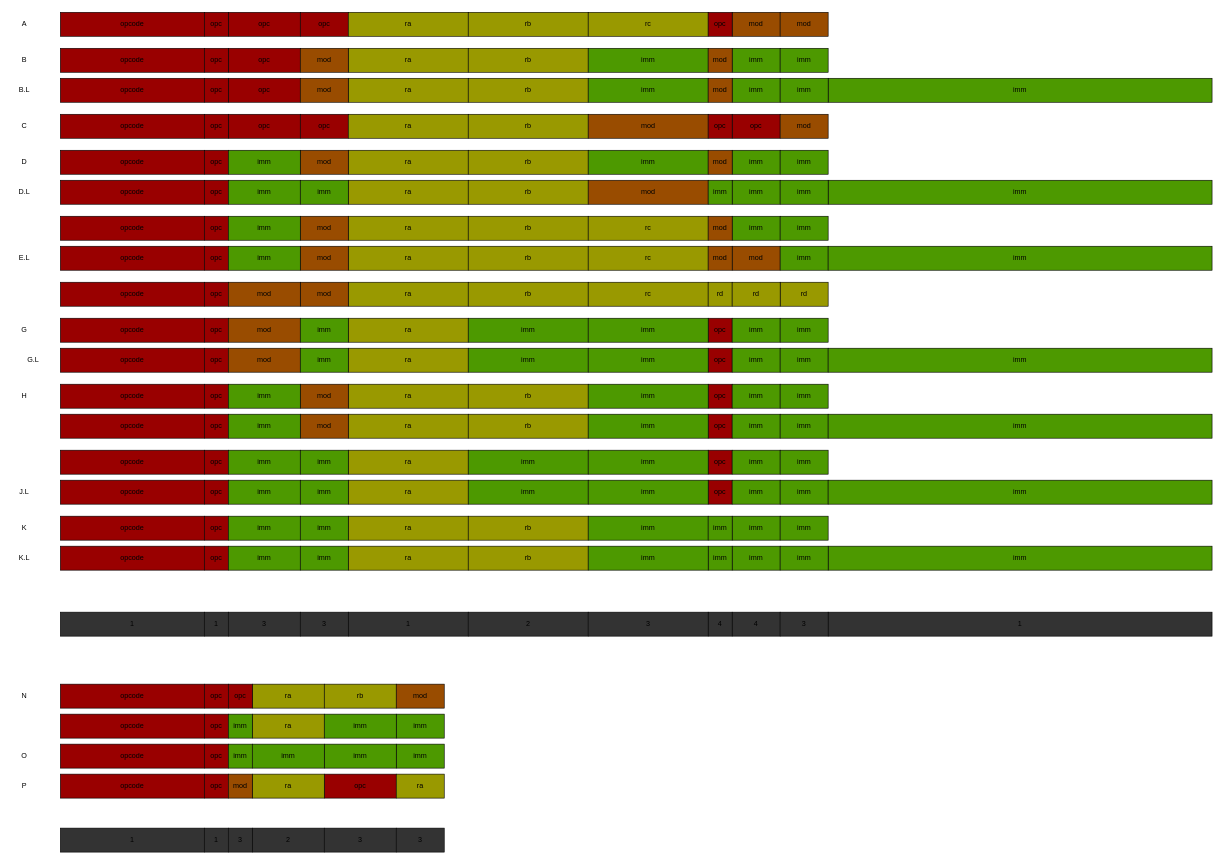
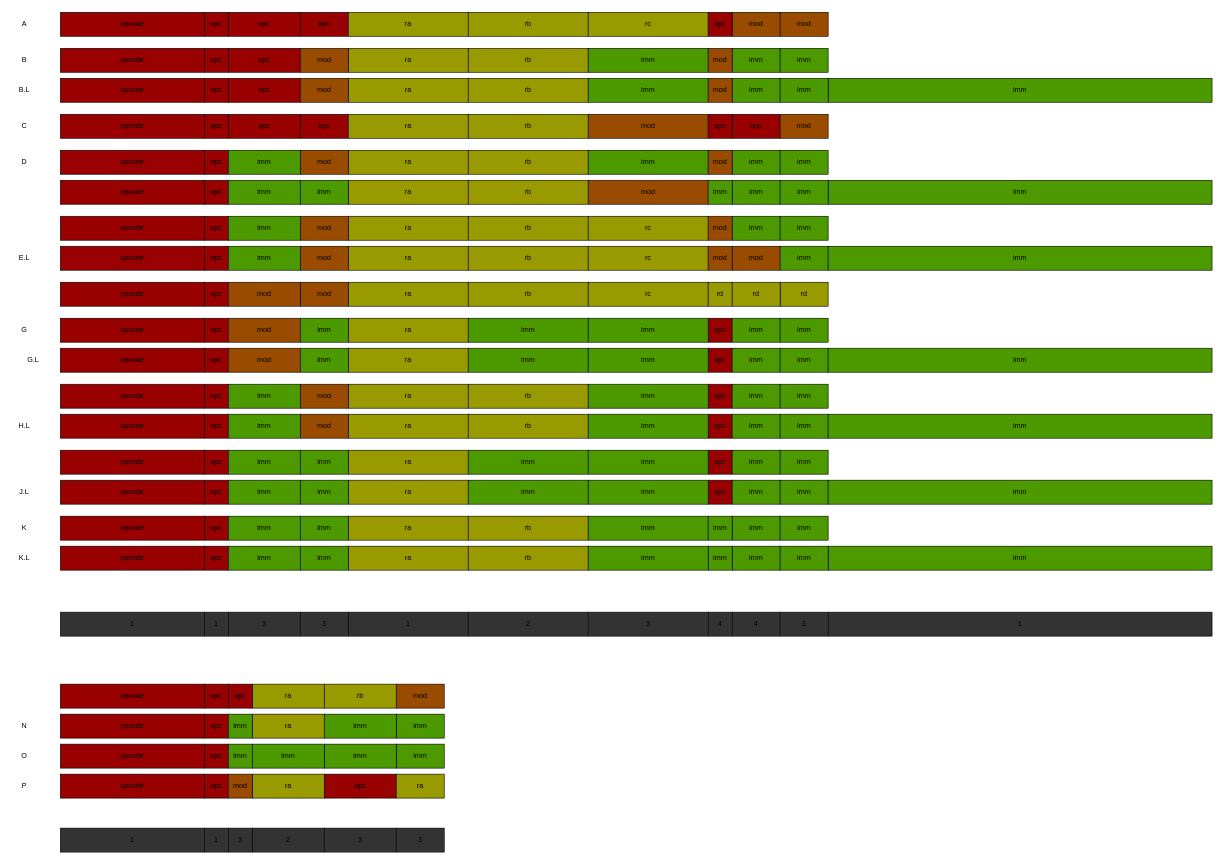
node "D.L": removed
node "H": removed
node "H.L": added
node "N": moved (24, 696) -> (24, 726)
